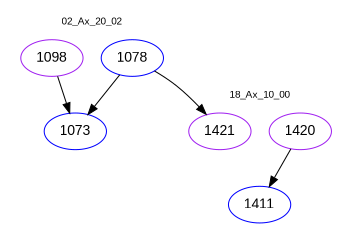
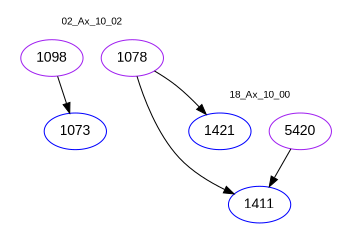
cluster "02_Ax_20_02": label "02_Ax_20_02" -> "02_Ax_10_02"
node "1078": color blue -> purple
edge "1078" -> "1073": now "1078" -> "1411"
node "1421": color purple -> blue
node "1420": label "1420" -> "5420"
